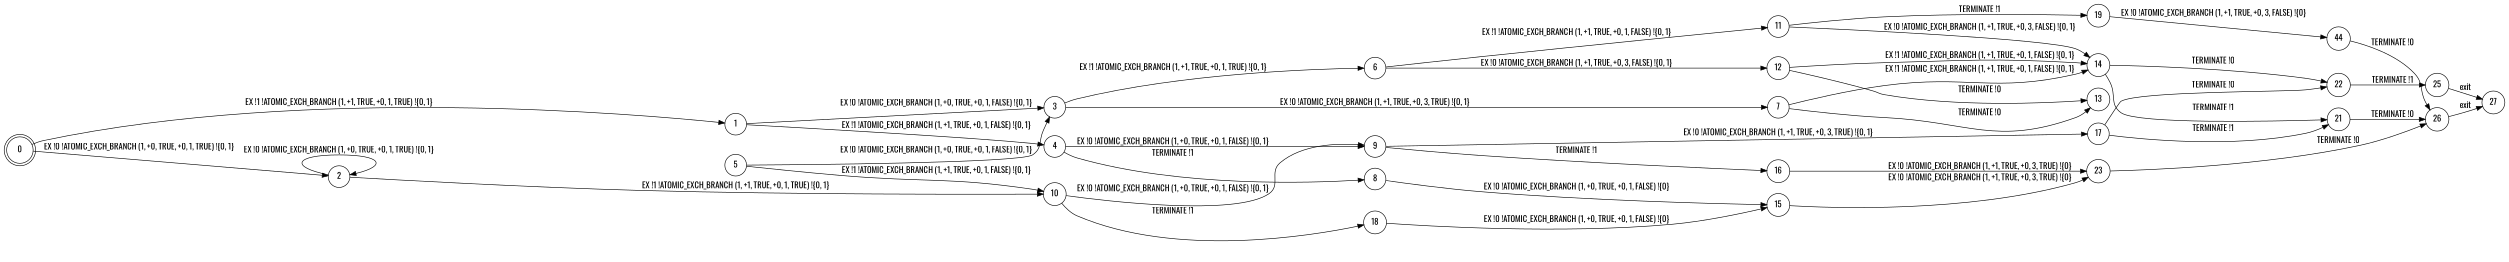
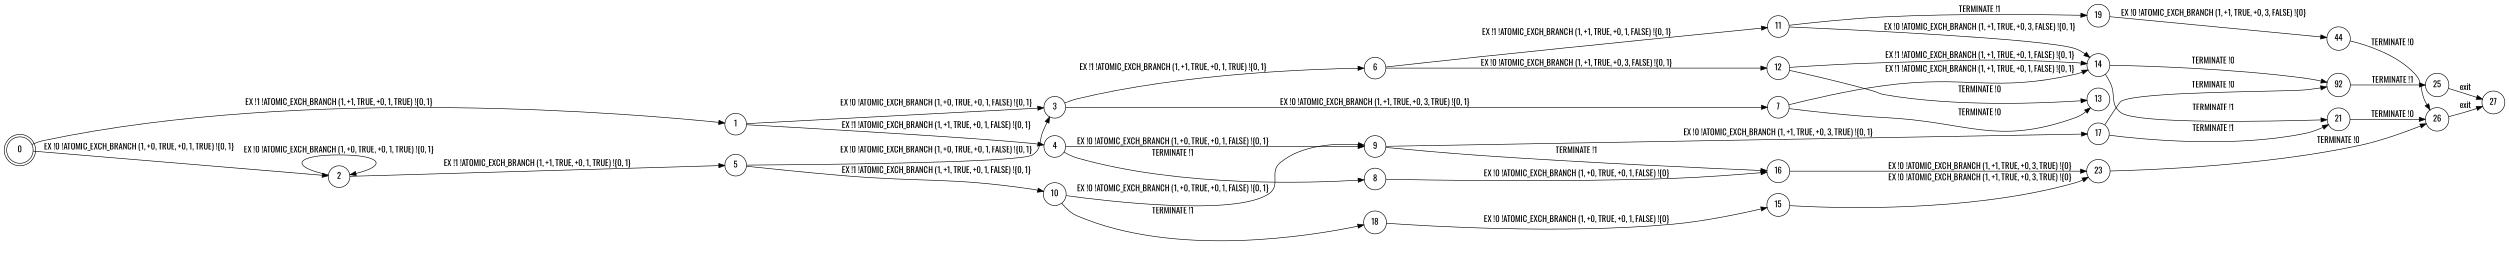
node "22": label "22" -> "92"
edge "2" -> "10": now "2" -> "5"
edge "8" -> "15": now "8" -> "16"
